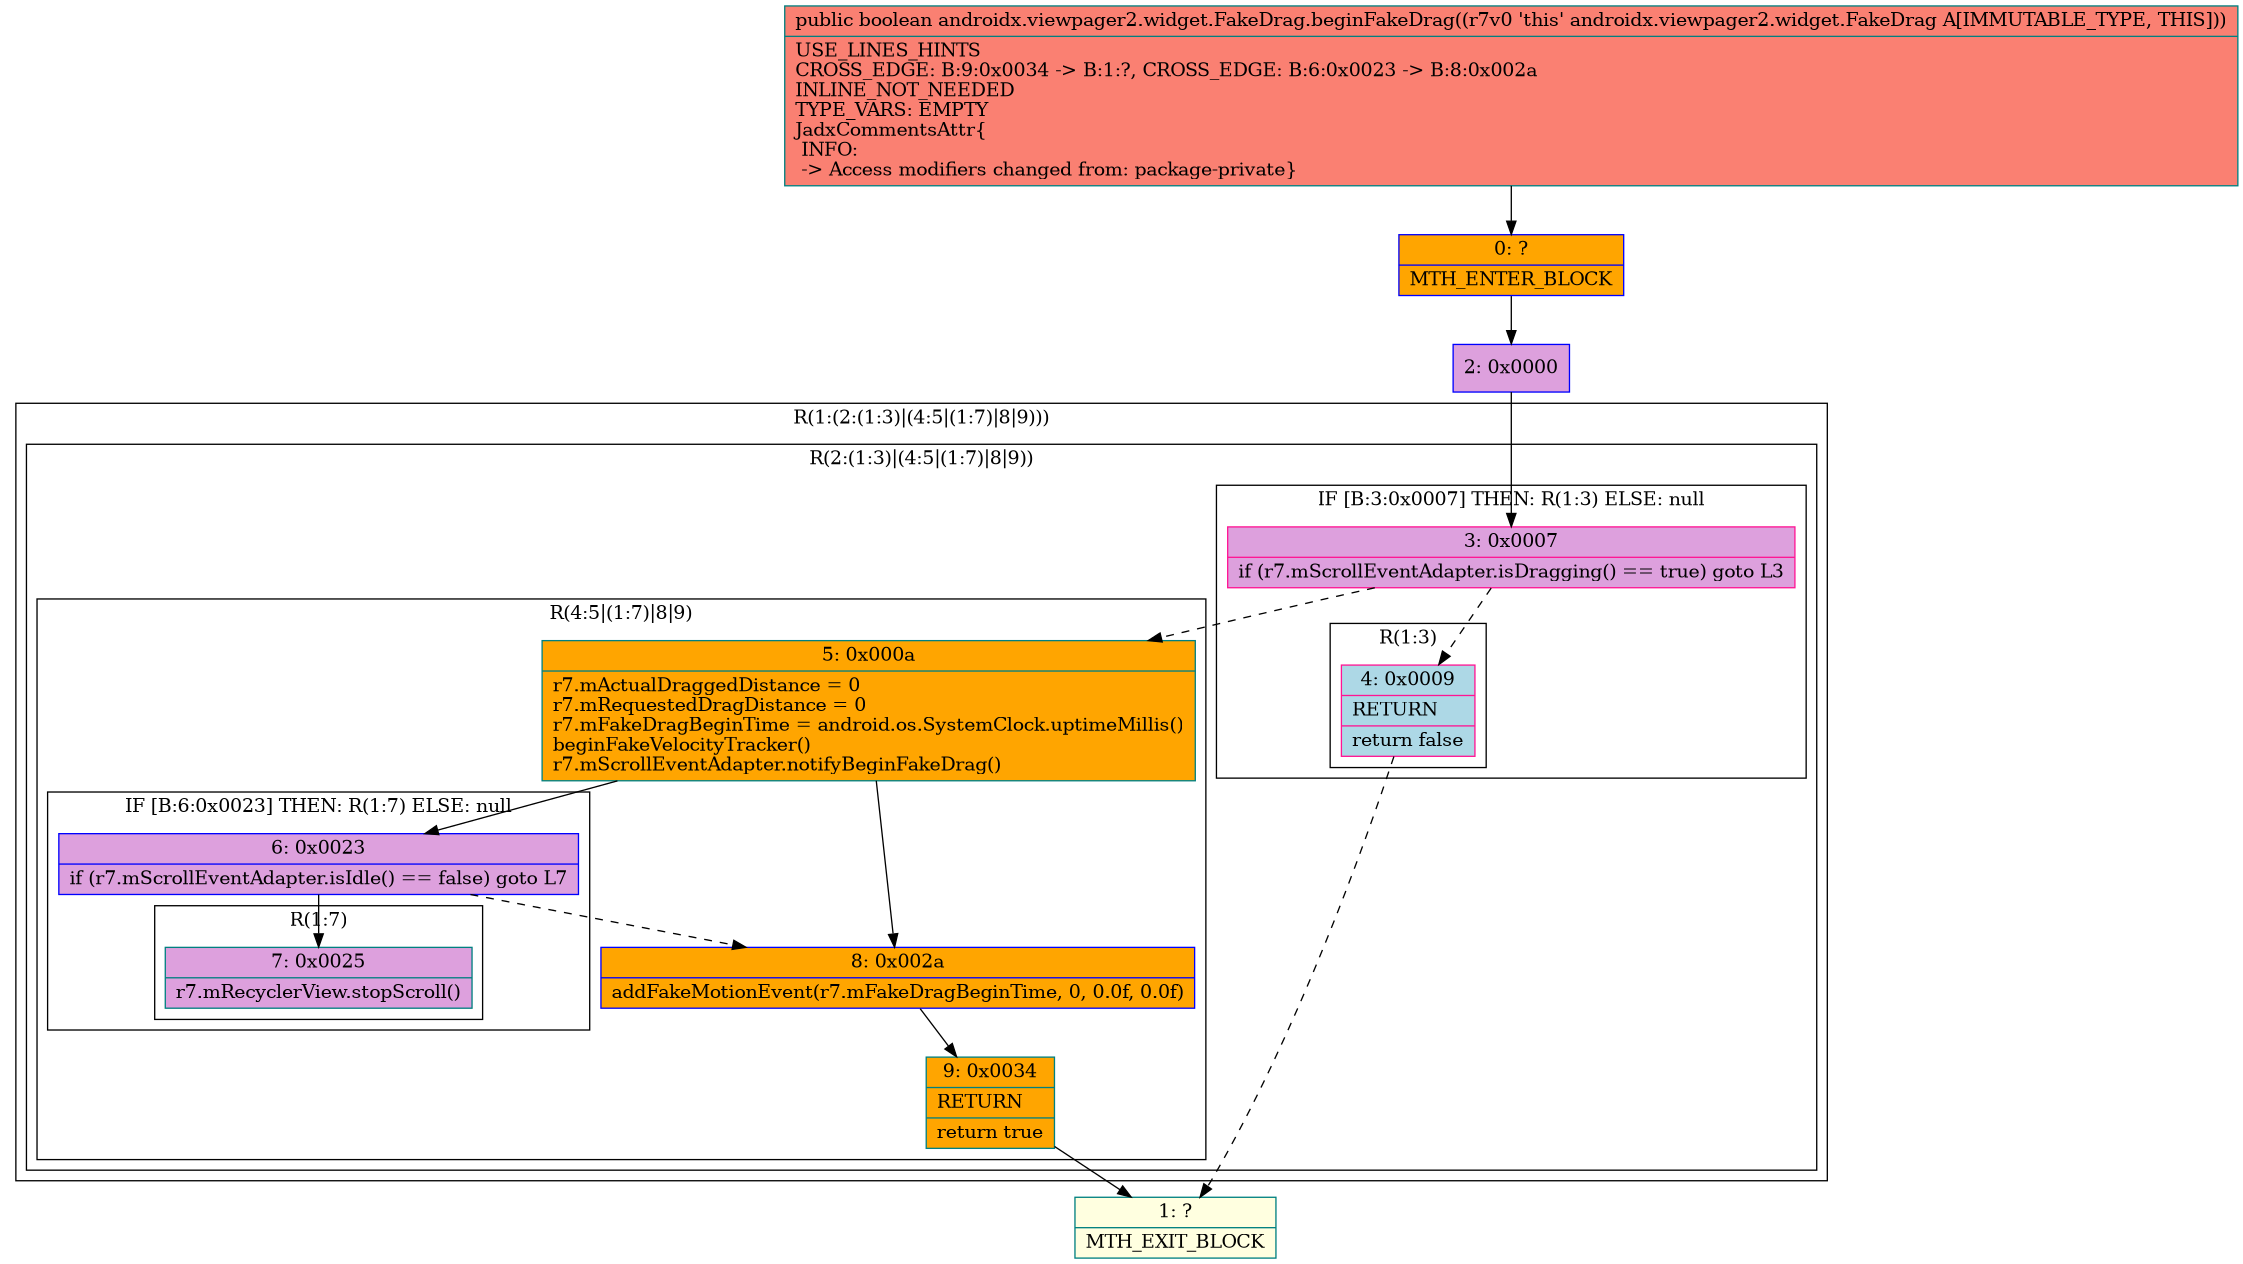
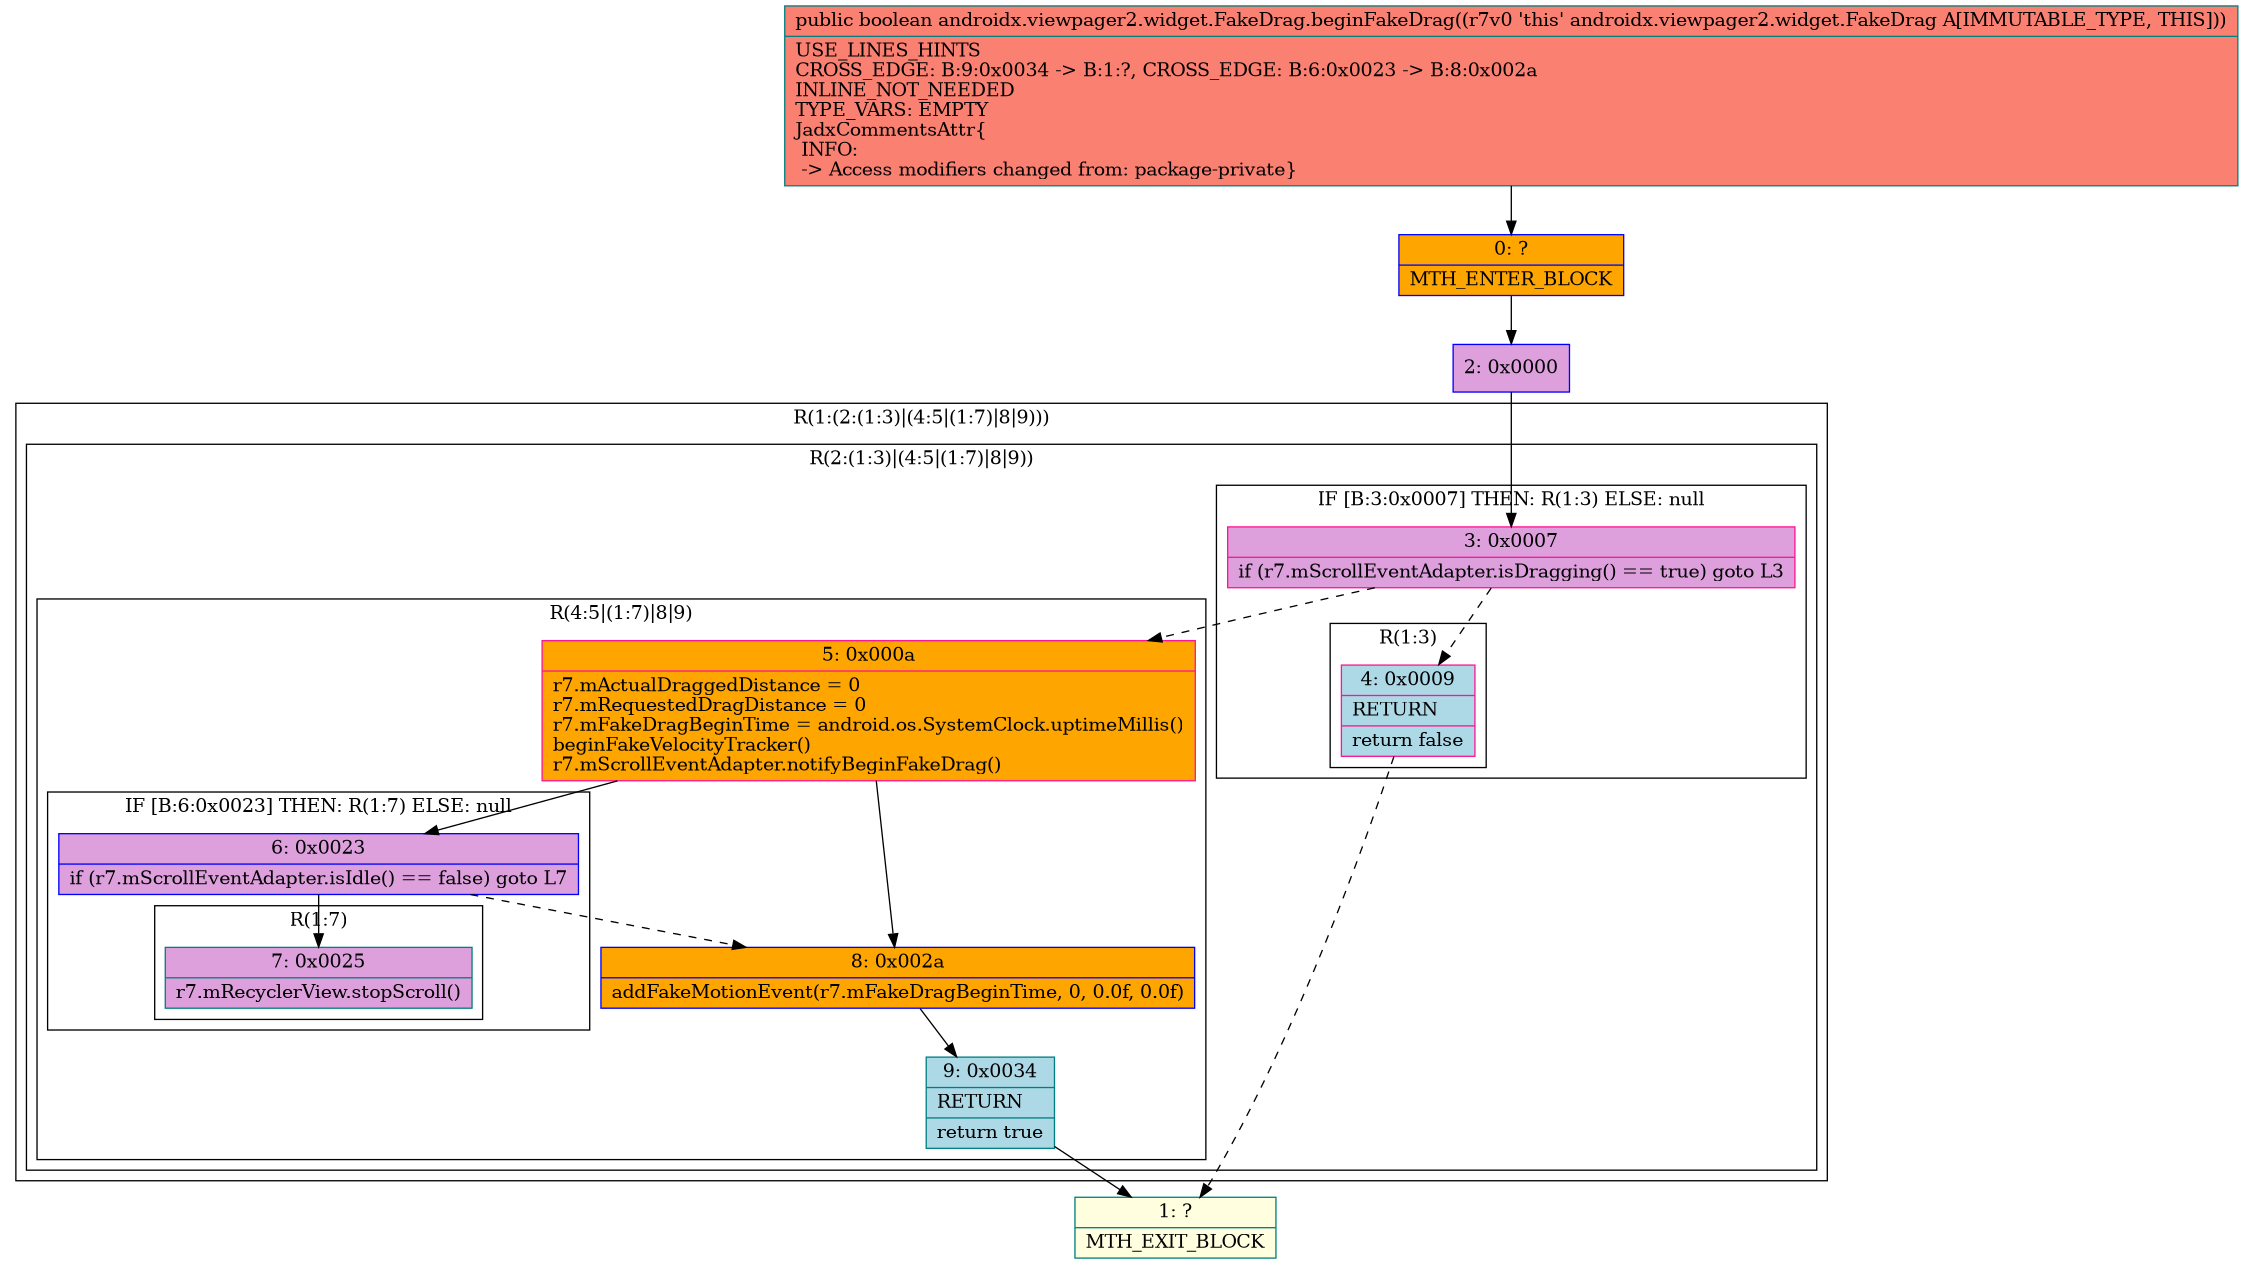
node "5: 0x000a": color teal -> deeppink
node "9: 0x0034": fillcolor orange -> lightblue
